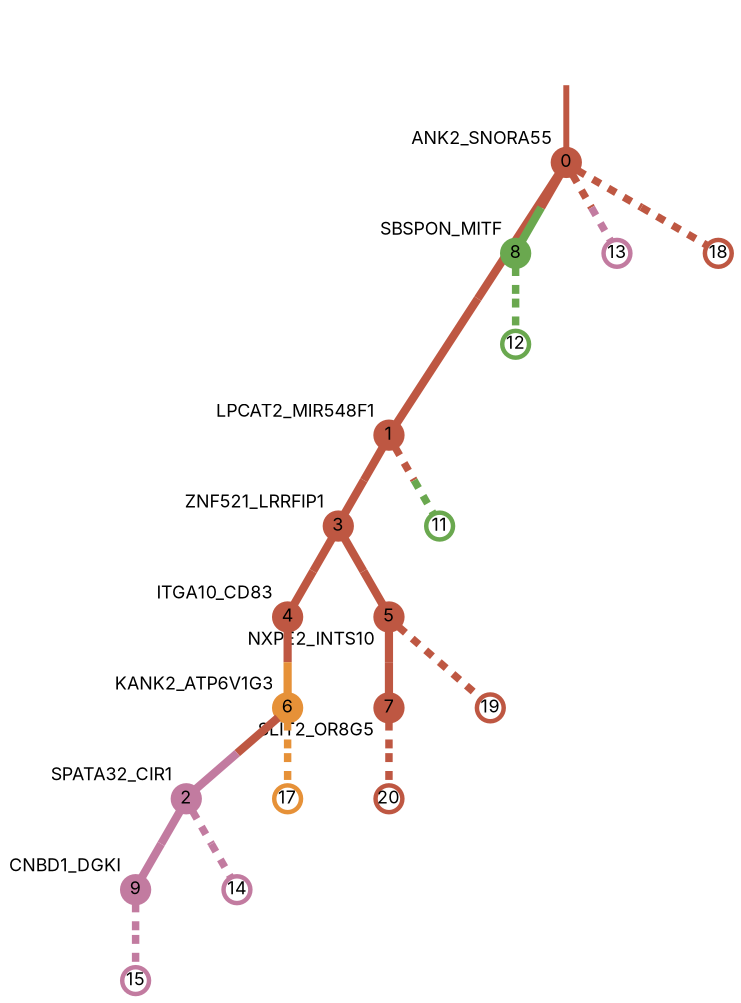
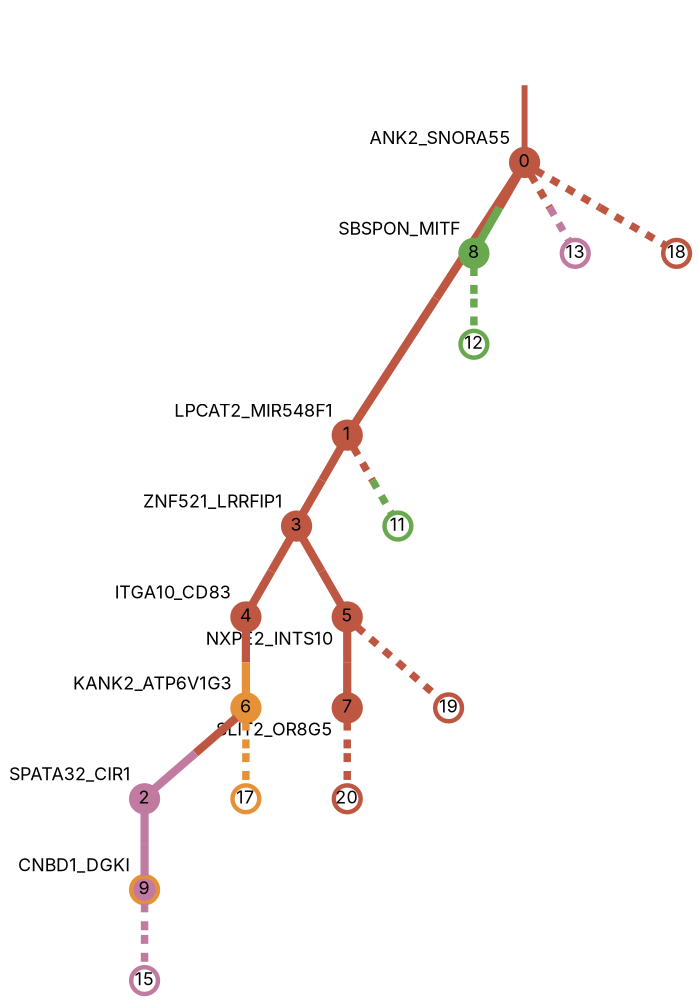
node "9 CNBD1_DGKI": color #c27ba0ff -> #e69138ff
node "14": removed
